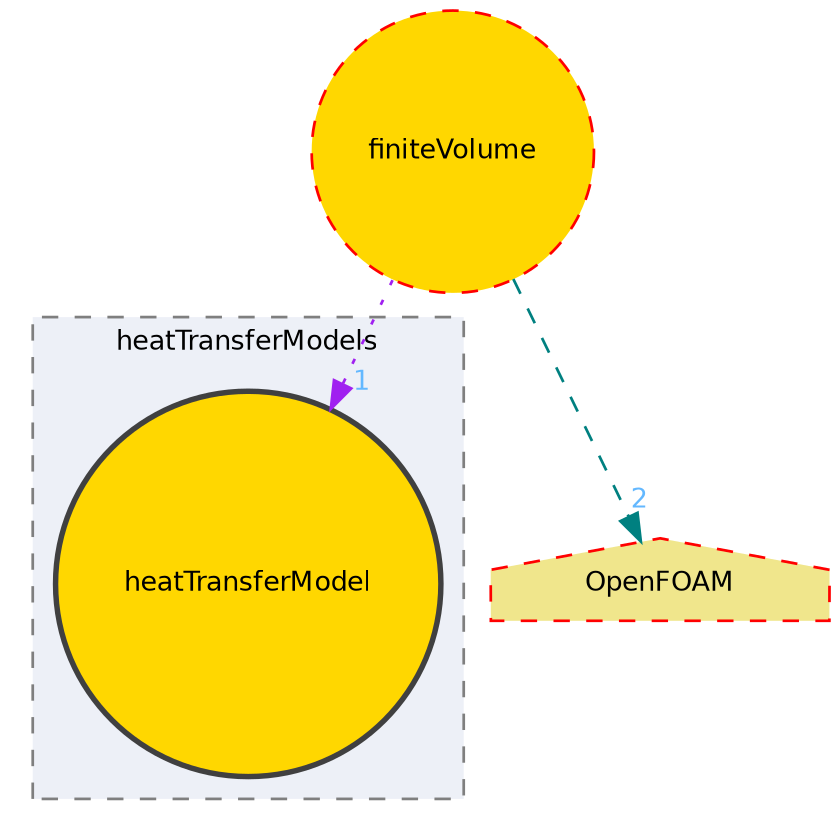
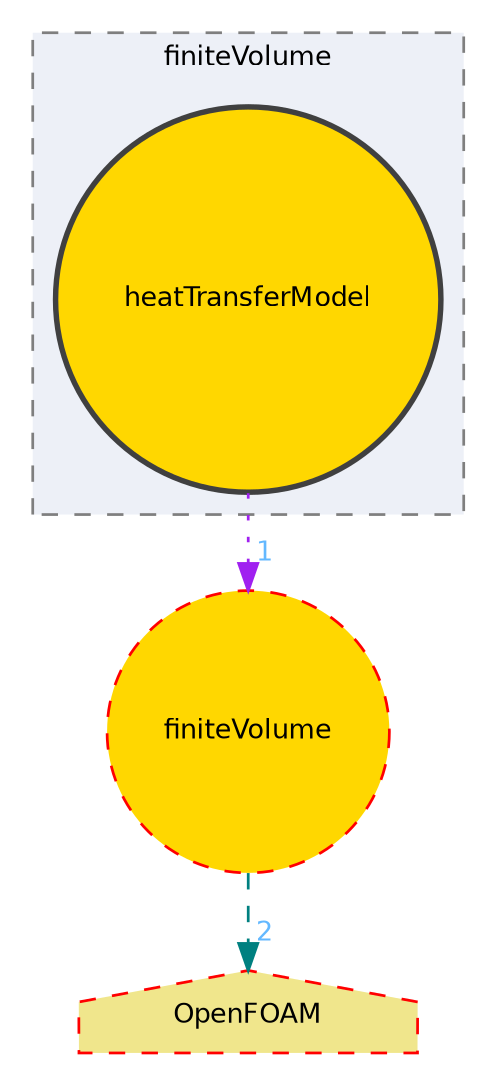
edge "finiteVolume" -> "heatTransferModel": reversed
cluster "heatTransferModels": label "heatTransferModels" -> "finiteVolume"
